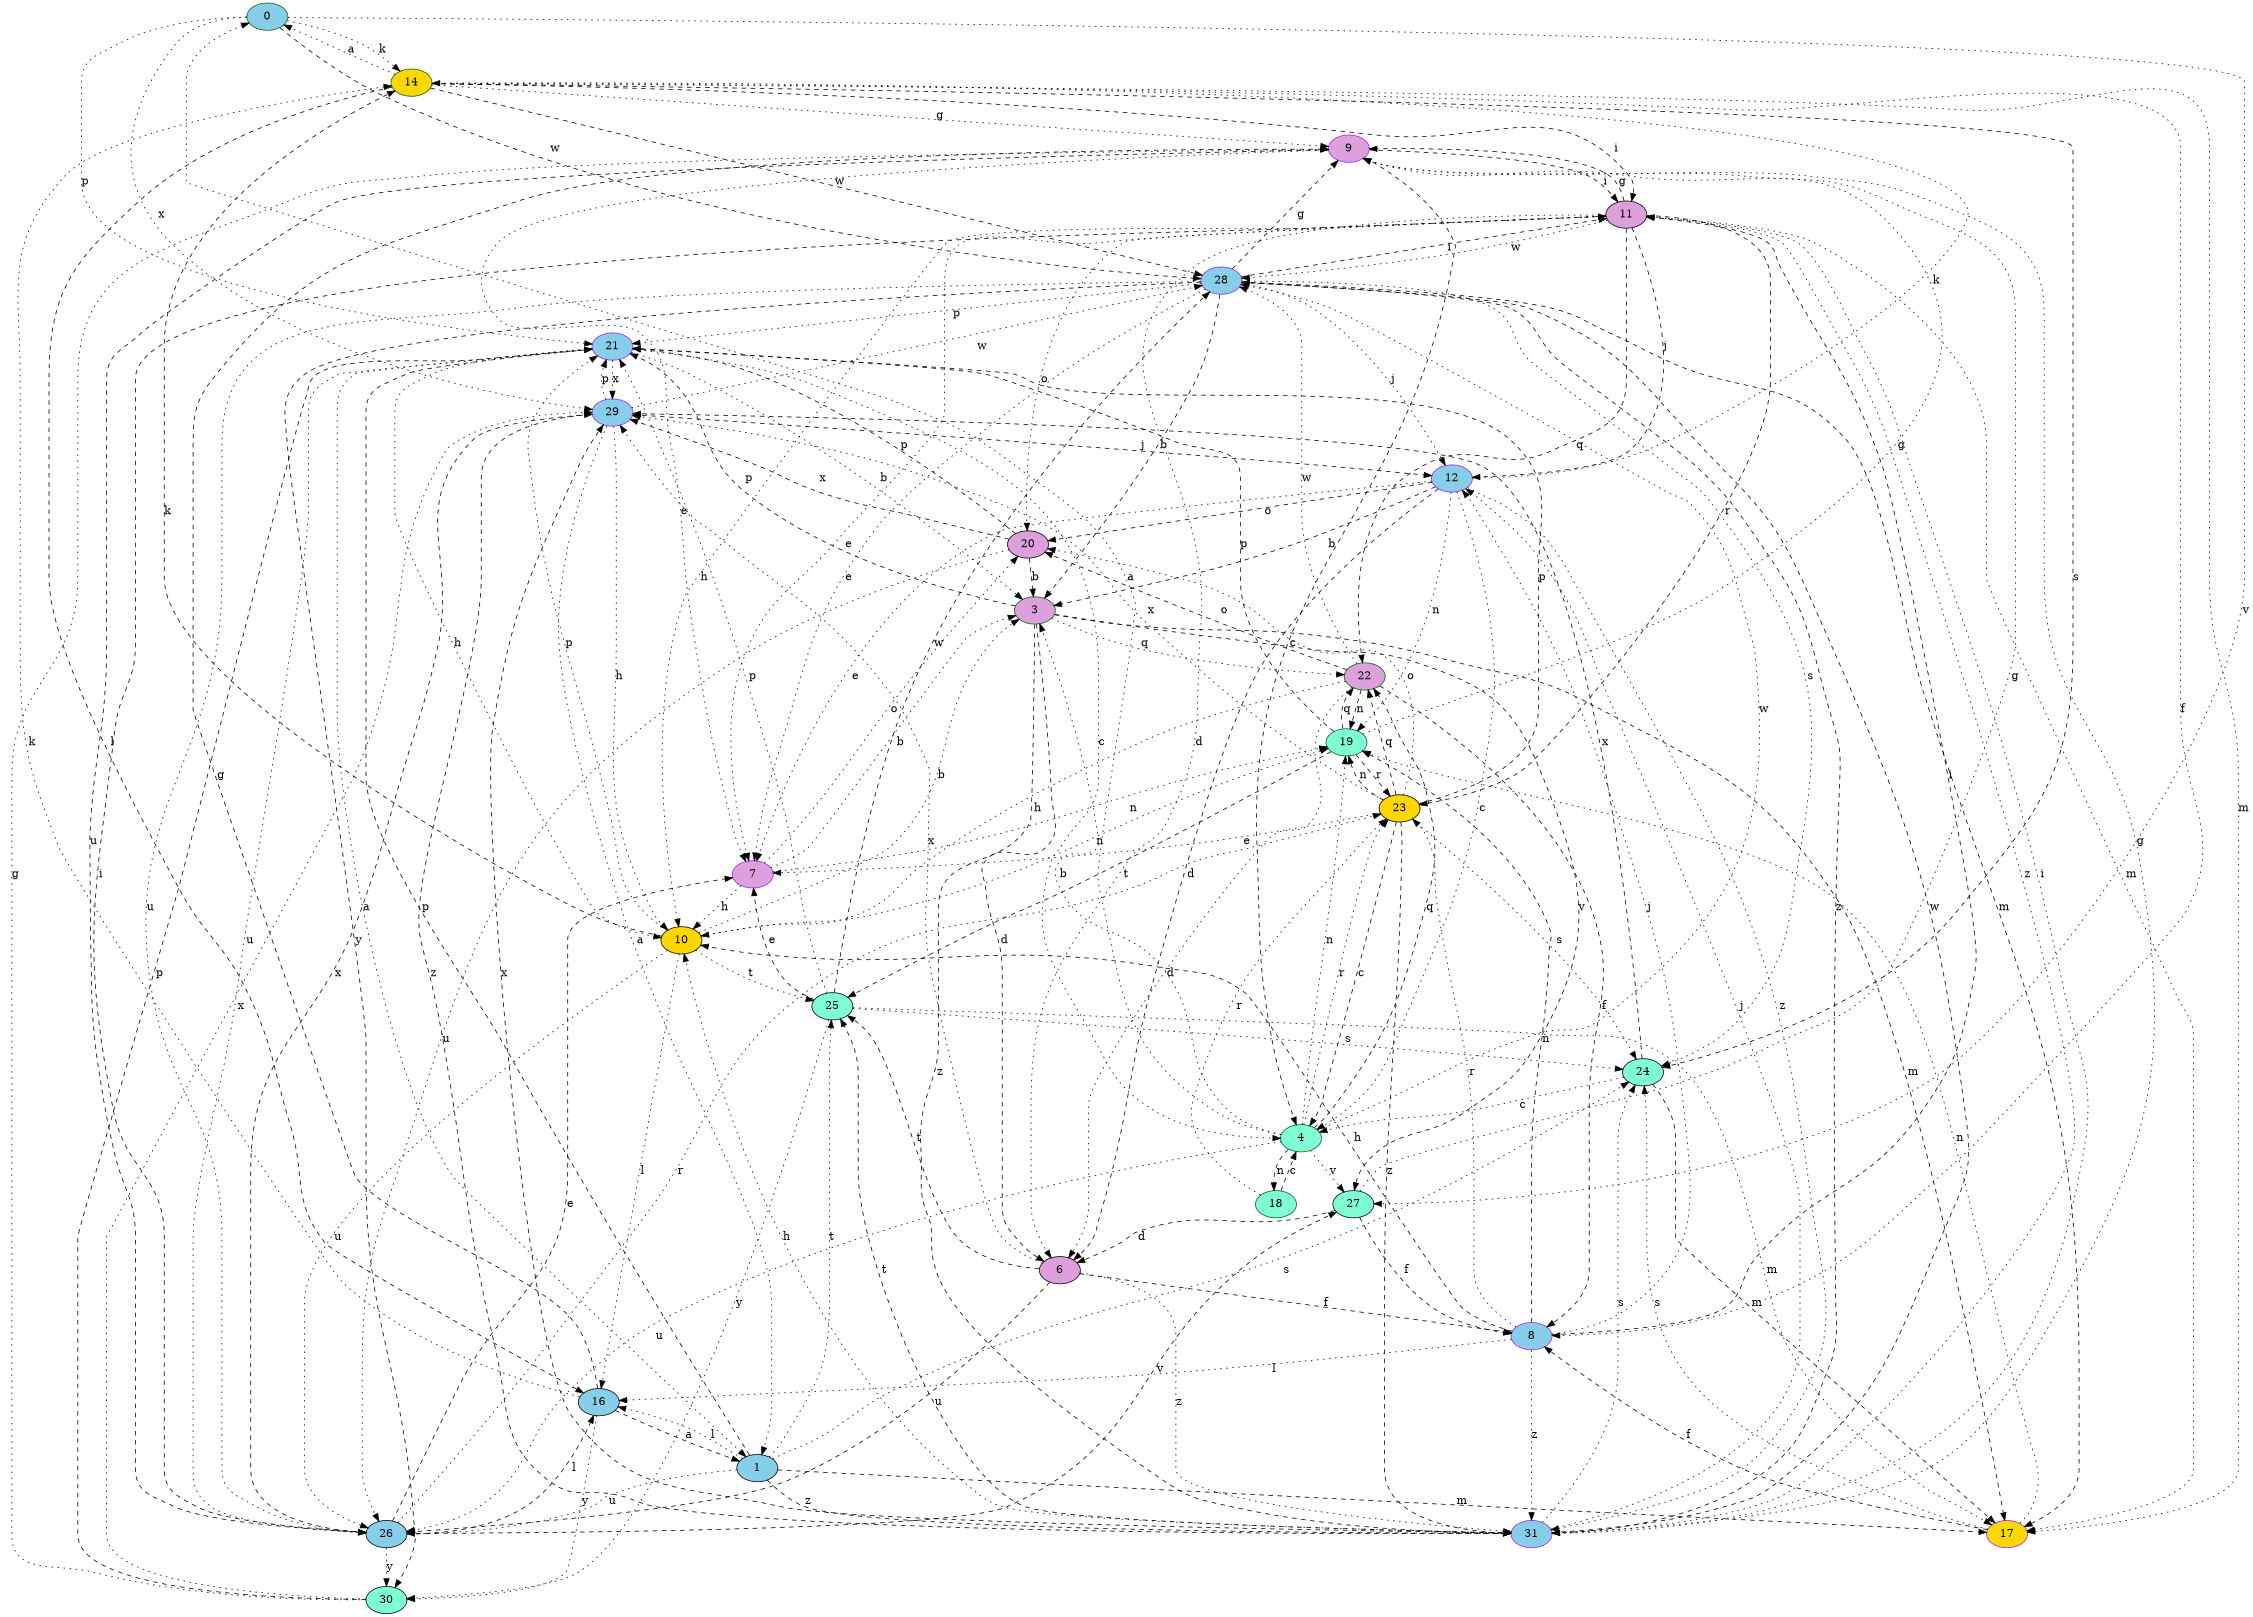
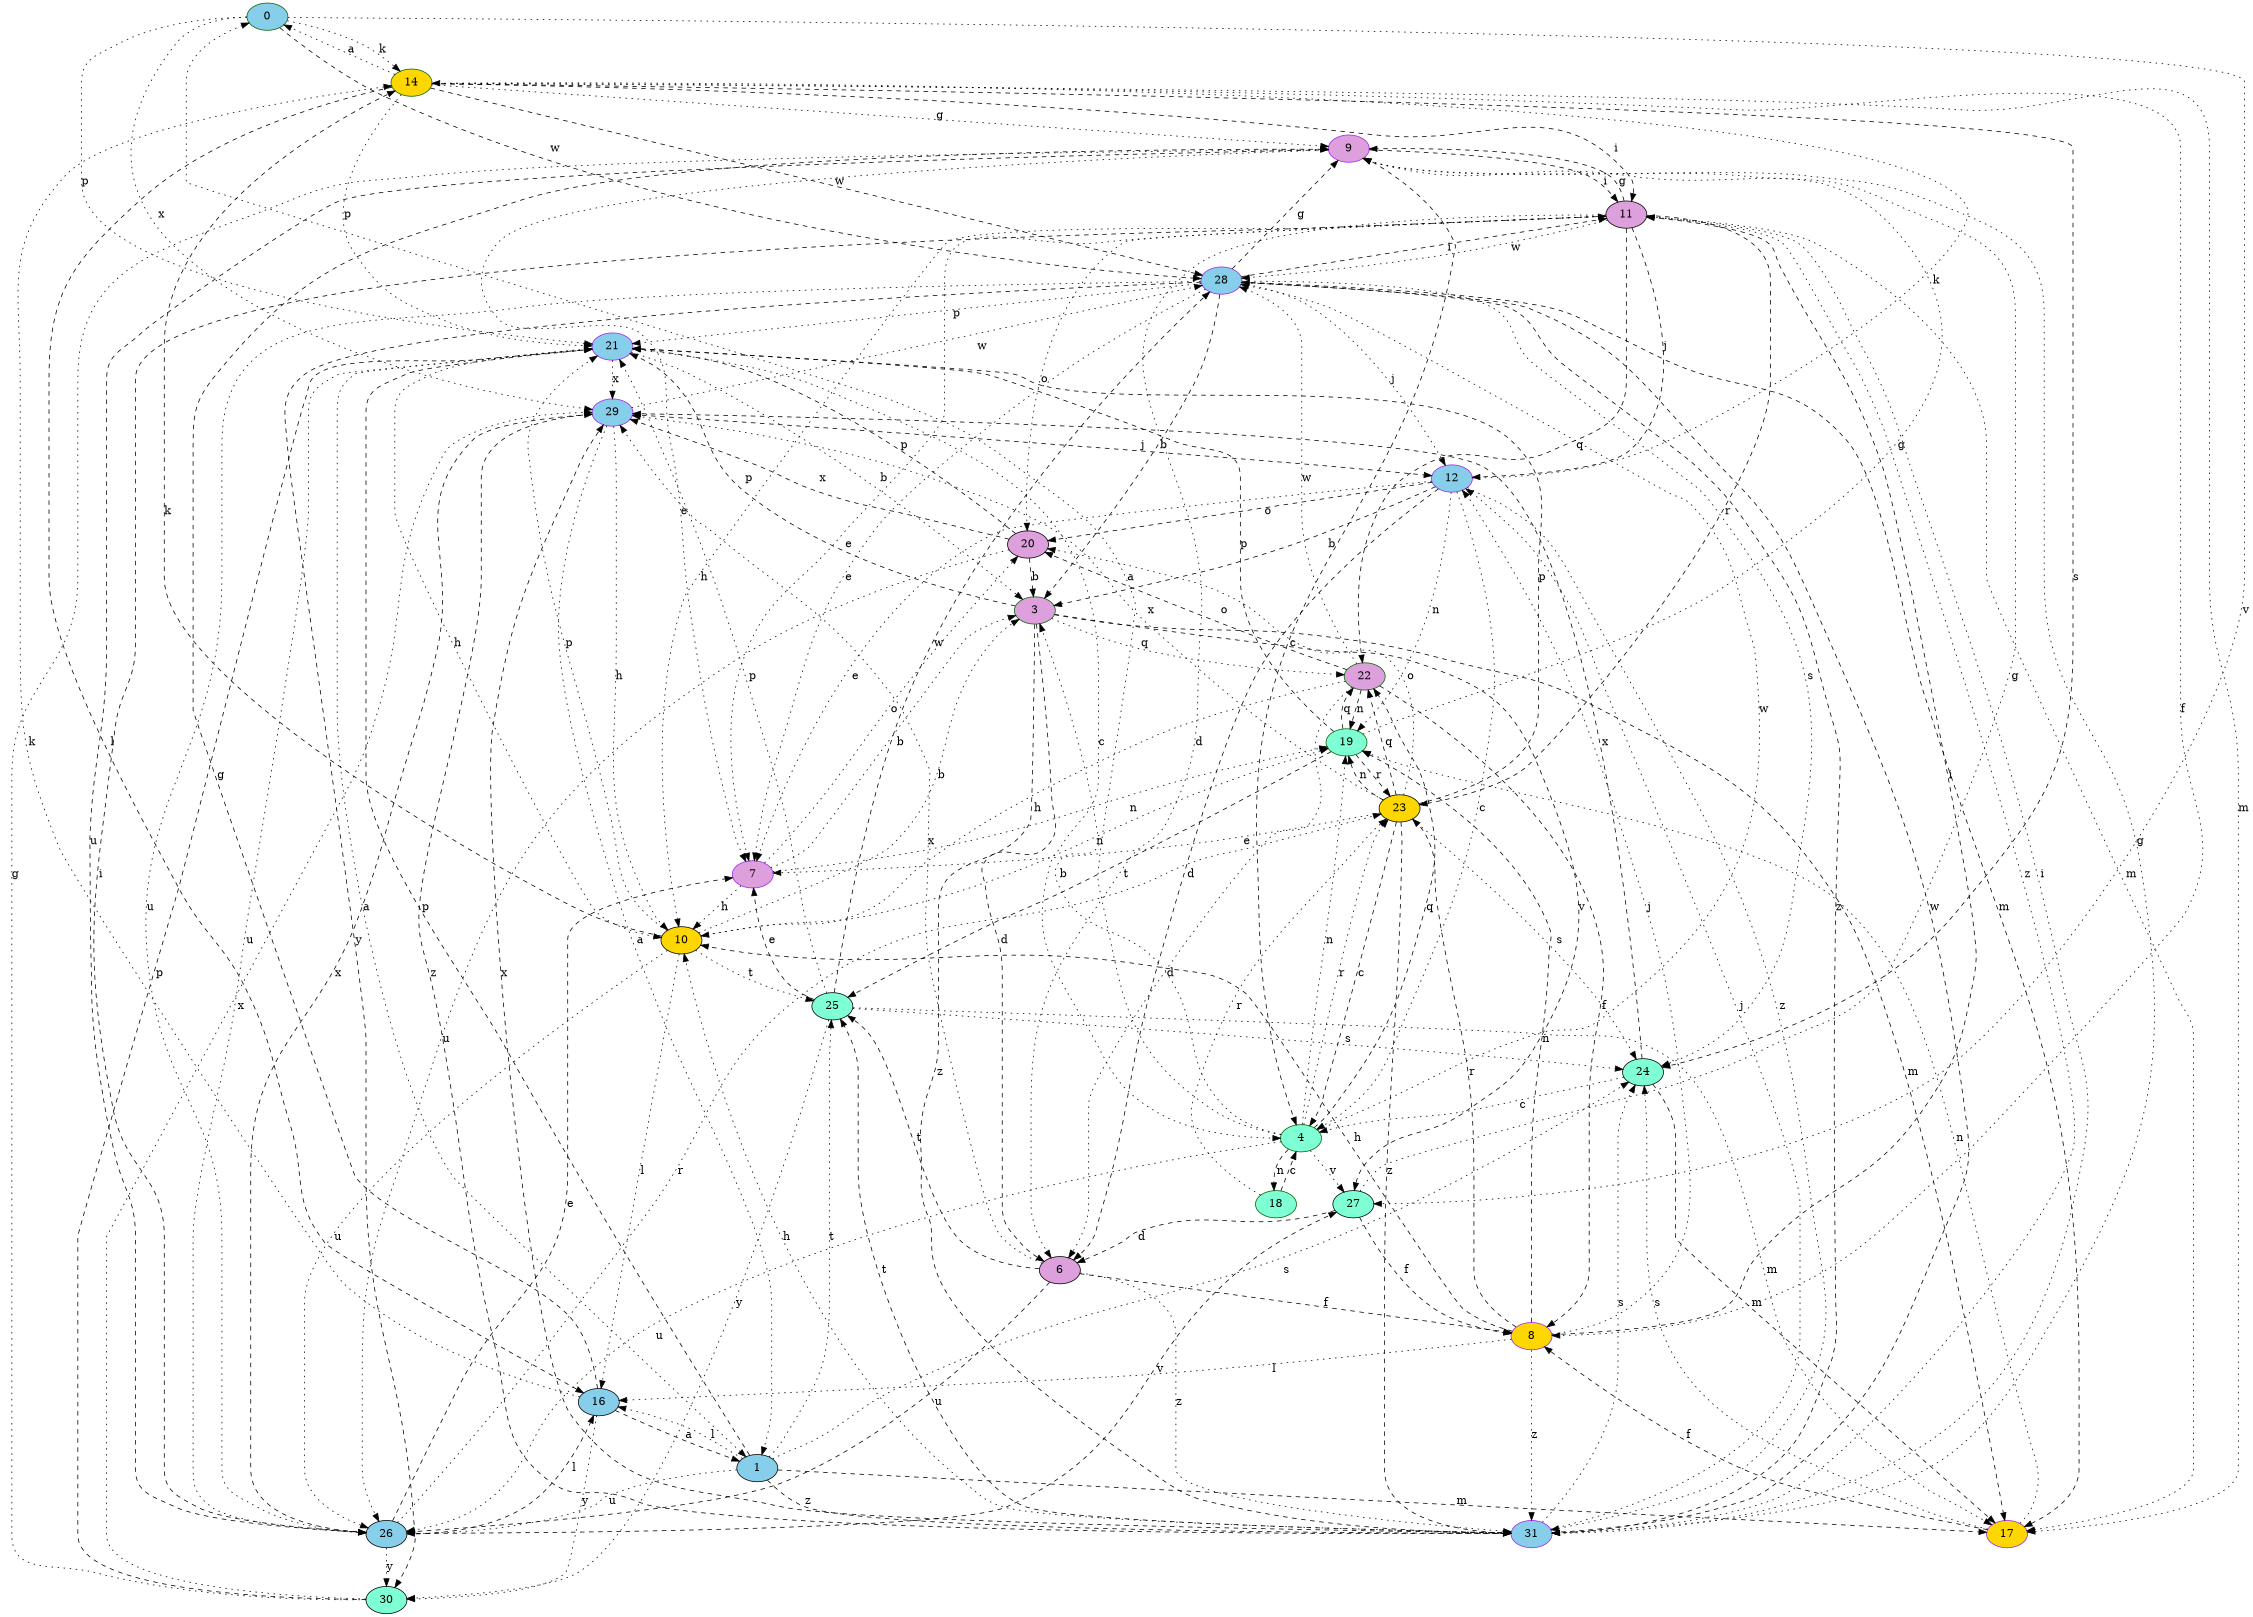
edge "29" -> "21": now "14" -> "21"
edge "8" -> "23": style dotted -> dashed
node "8": fillcolor skyblue -> gold
